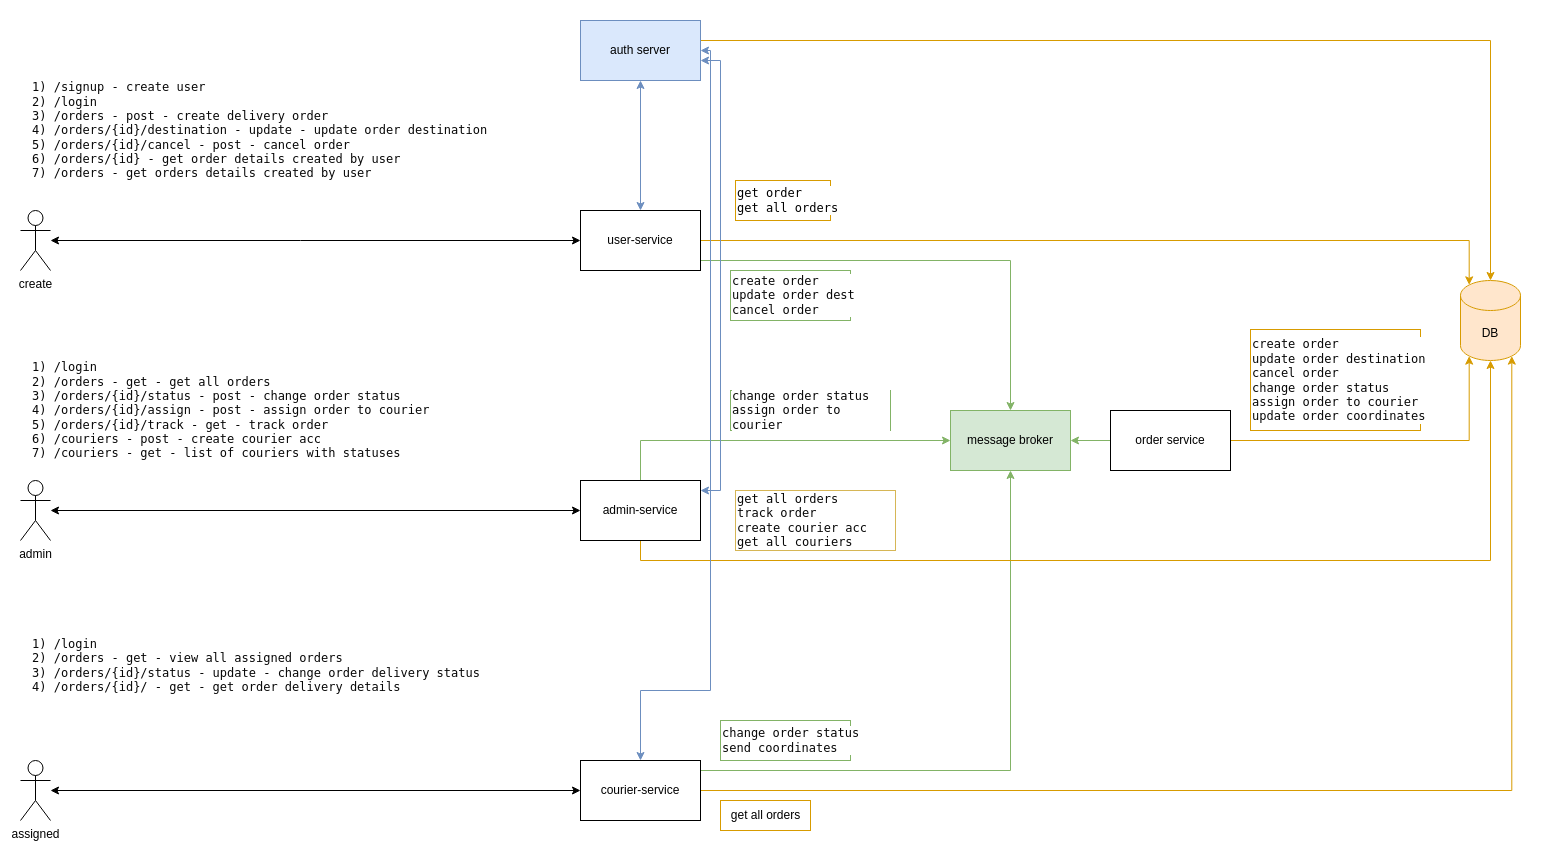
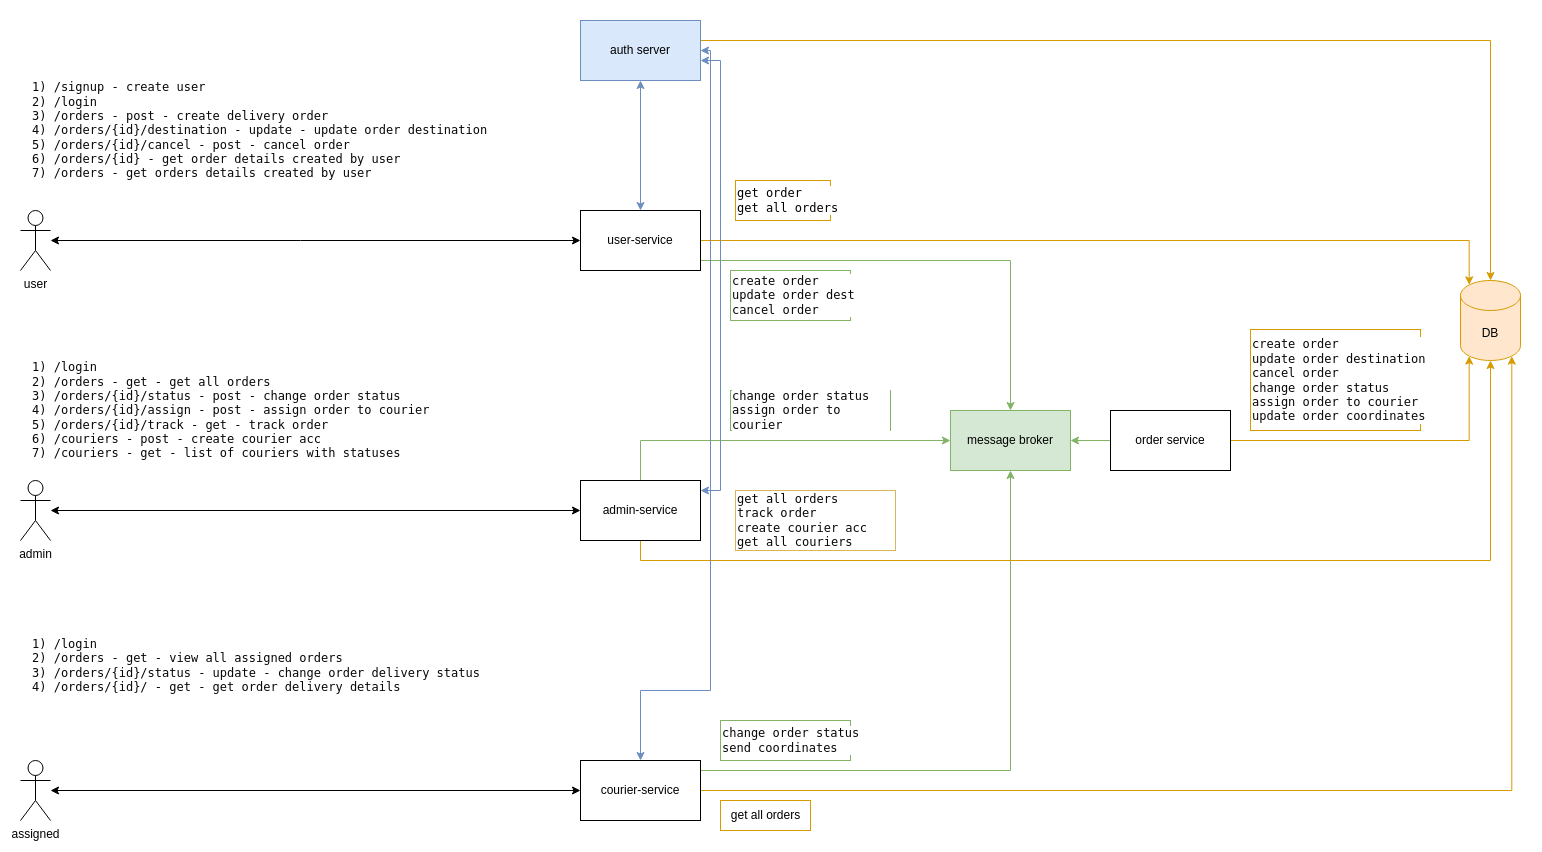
node "create": label "create" -> "user"
